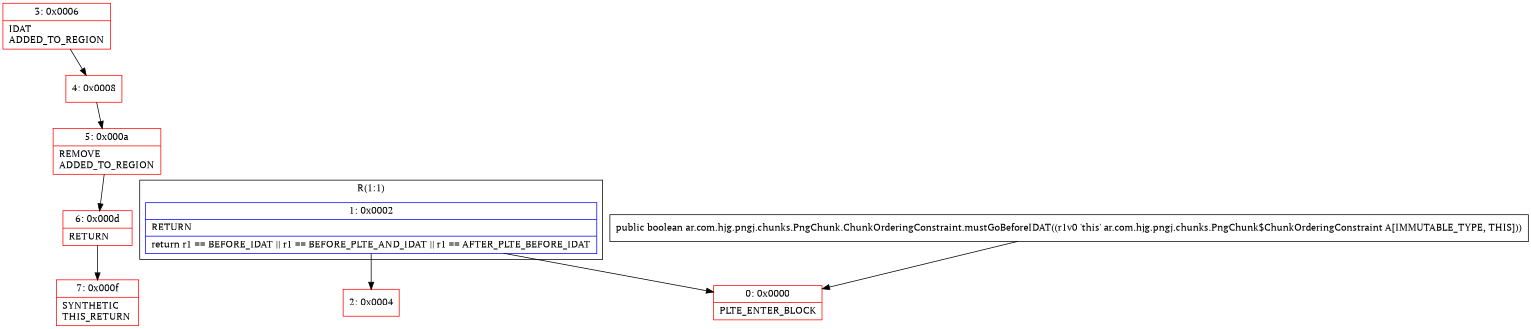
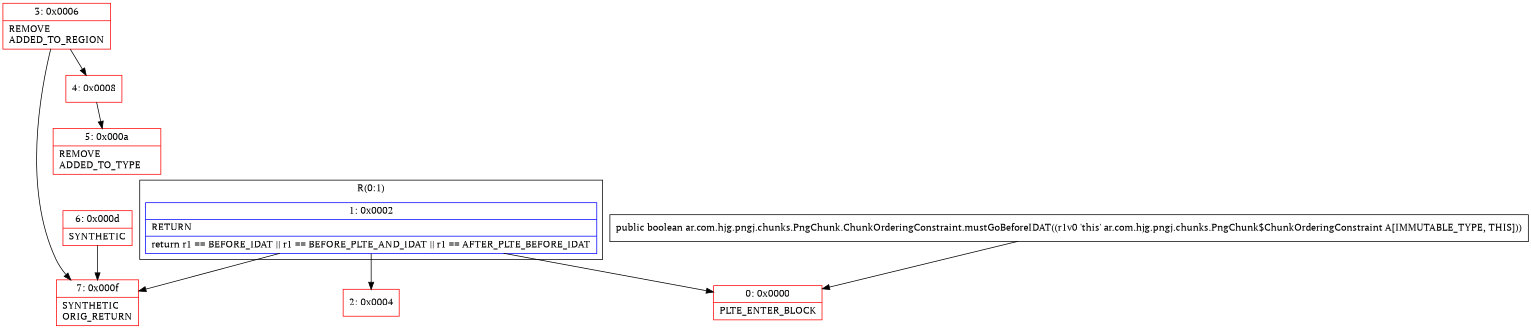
node "3: 0x0006": text "IDAT" -> "REMOVE"
edge "3: 0x0006" -> "7: 0x000f": added
node "5: 0x000a": text "ADDED_TO_REGION" -> "ADDED_TO_TYPE"
cluster "R(1:1)": label "R(1:1)" -> "R(0:1)"
edge "5: 0x000a" -> "6: 0x000d": removed
node "6: 0x000d": text "RETURN" -> "SYNTHETIC"
edge "1: 0x0002" -> "7: 0x000f": added
node "7: 0x000f": text "THIS_RETURN" -> "ORIG_RETURN"
